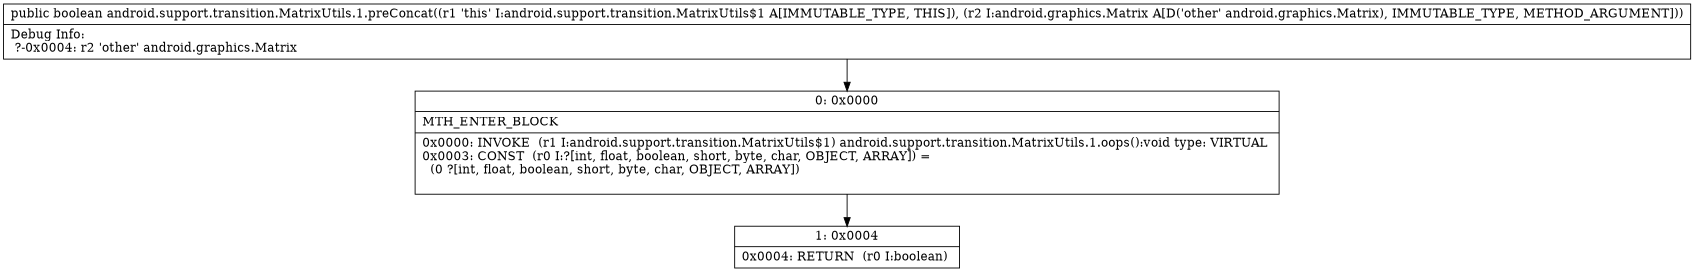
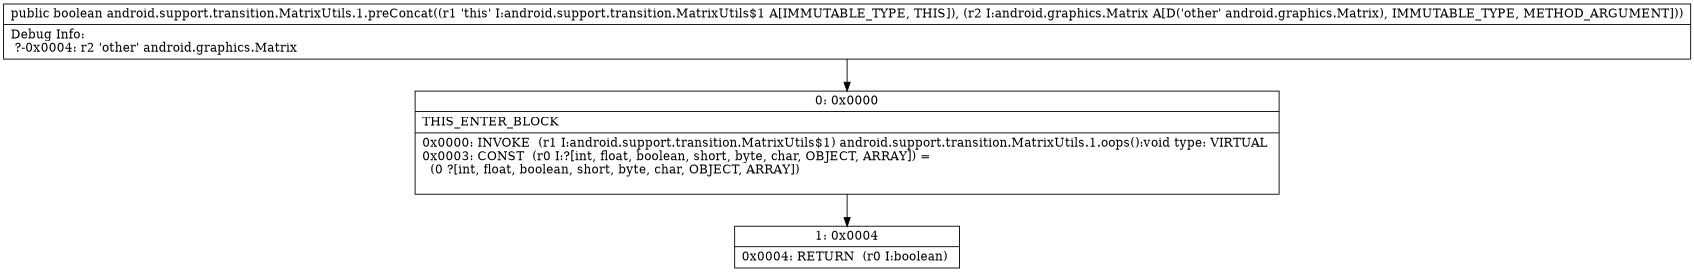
node "0: 0x0000": text "MTH_ENTER_BLOCK" -> "THIS_ENTER_BLOCK"
